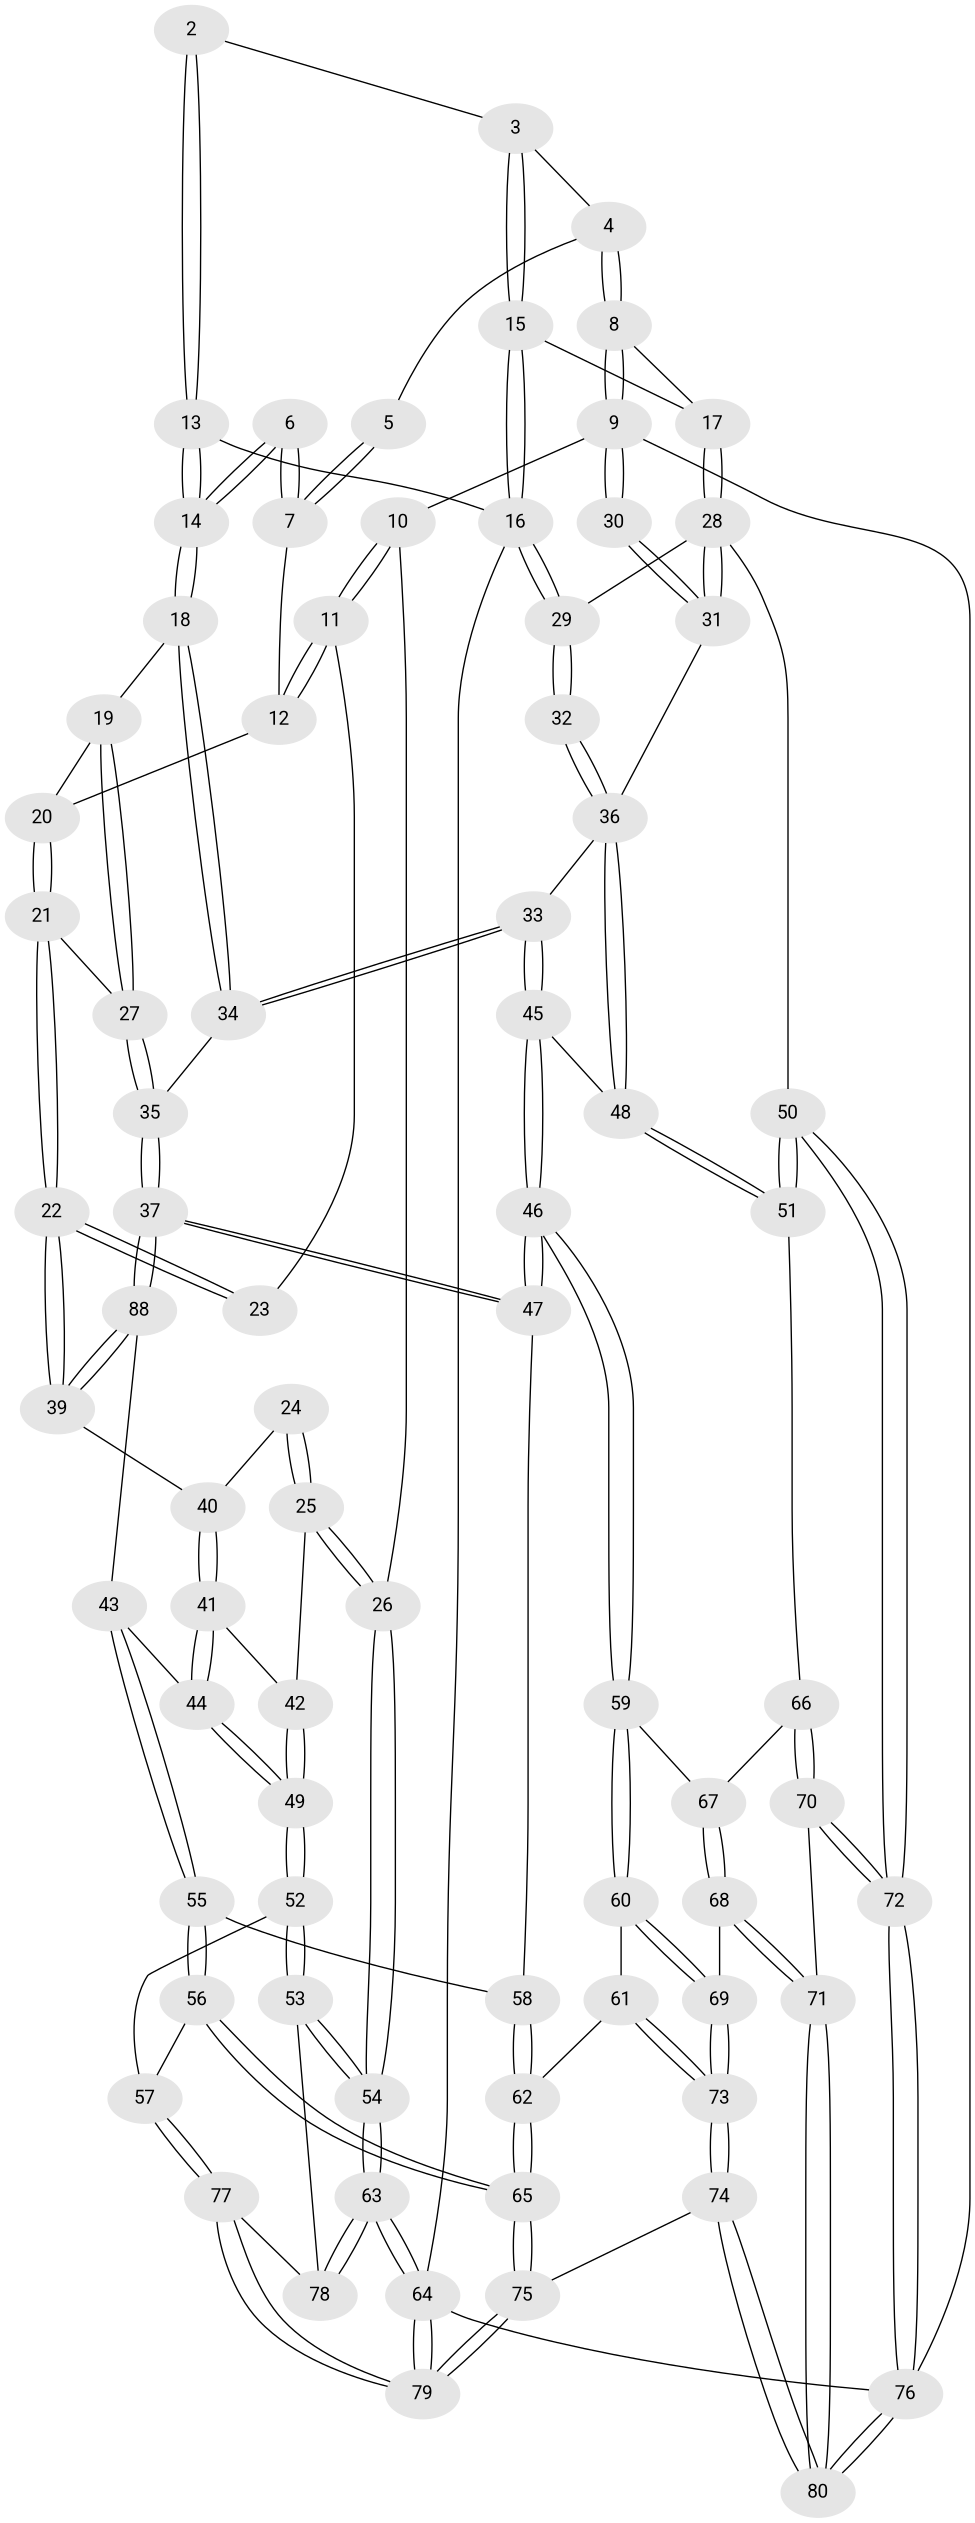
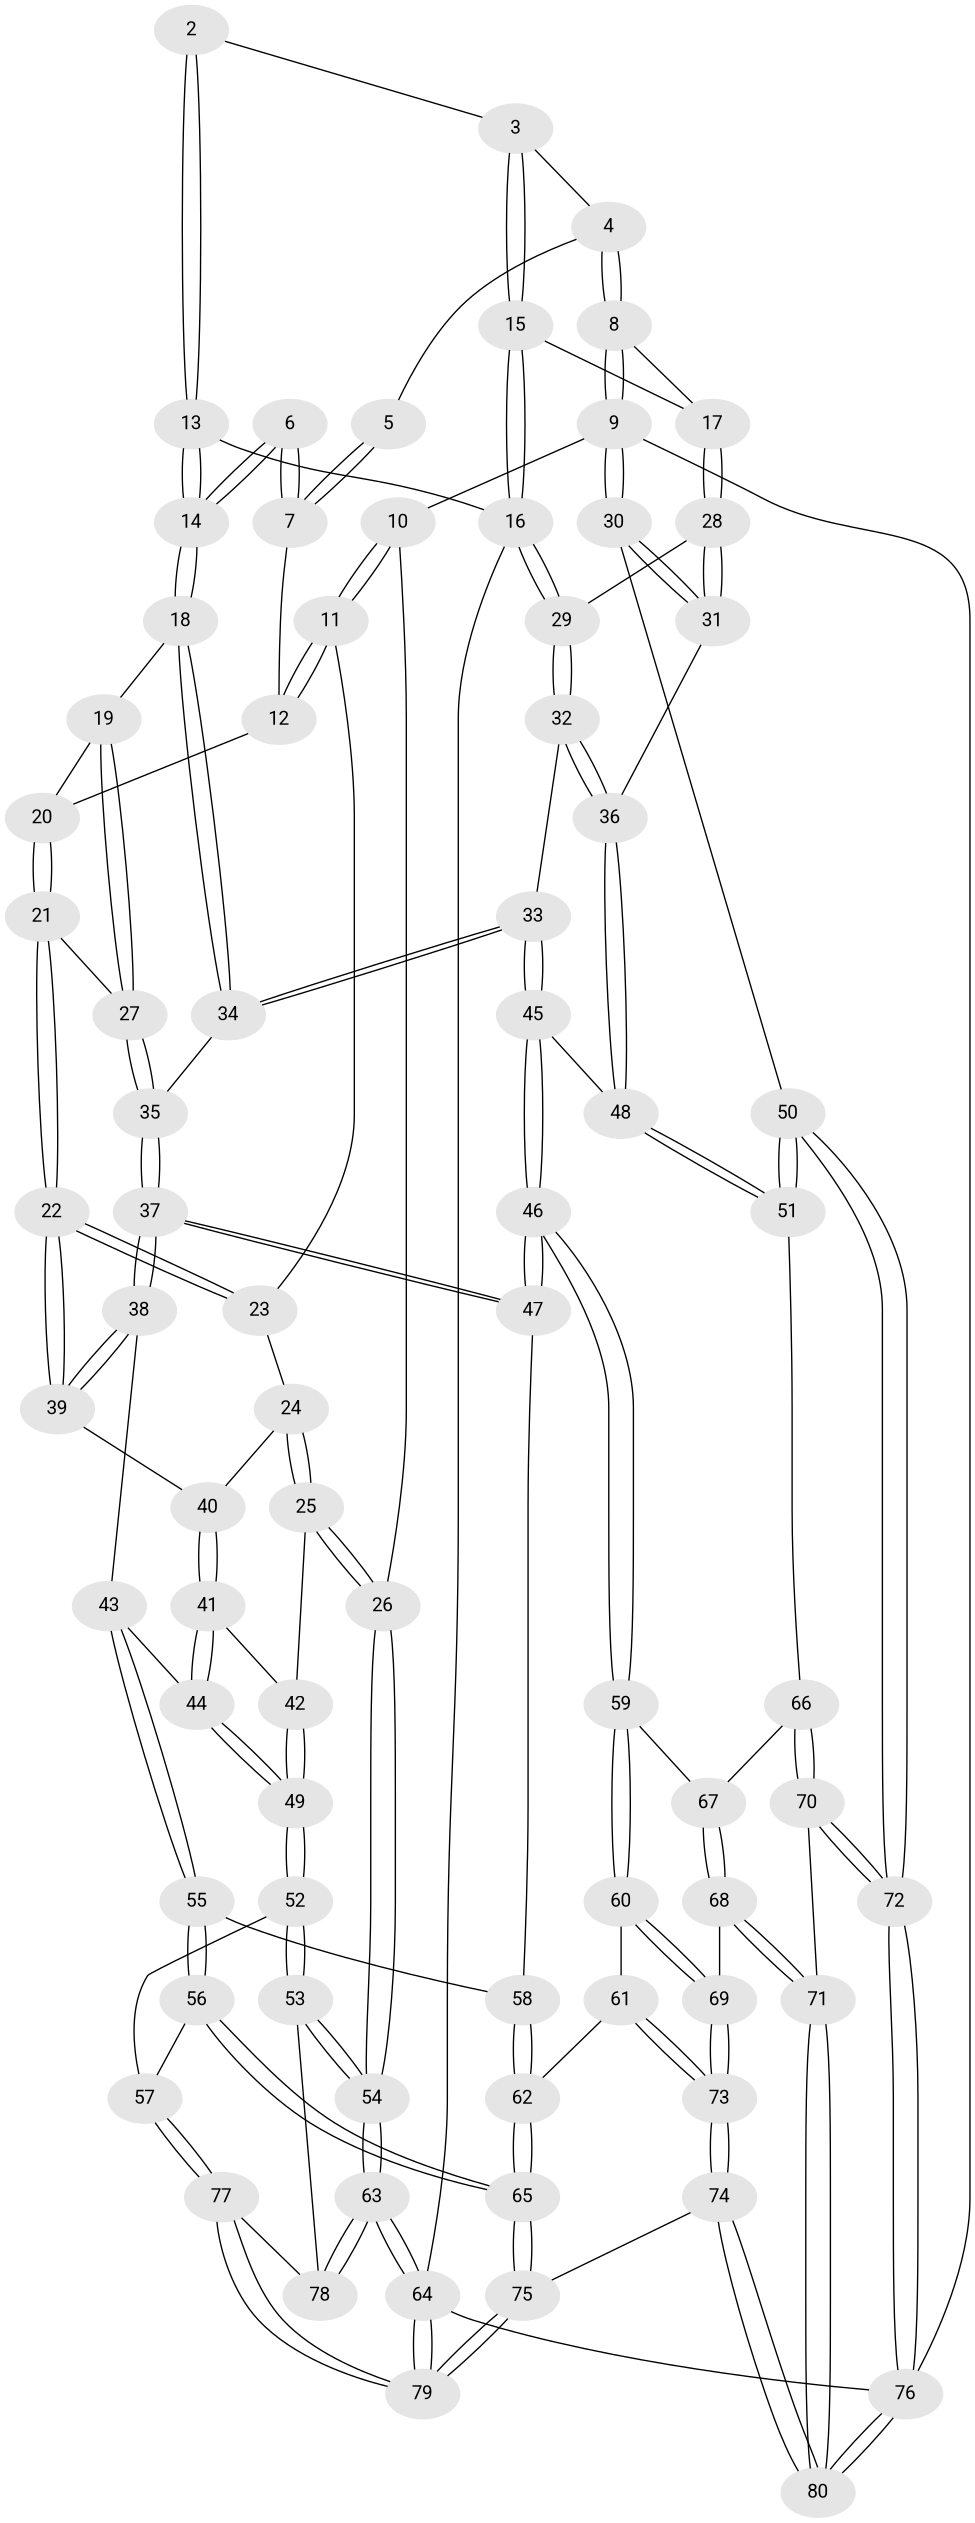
edge "28" -- "50": now "30" -- "50"
edge "36" -- "33": now "32" -- "33"
node "88": label "88" -> "38"
edge "23" -- "24": added
